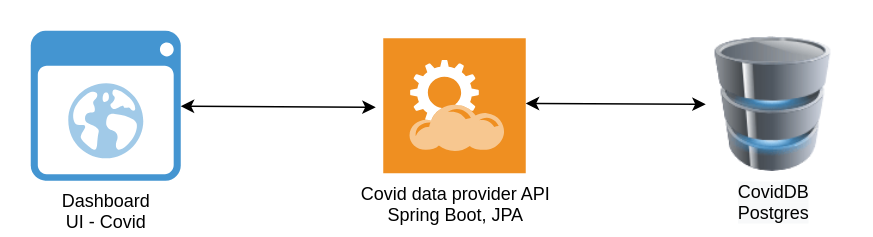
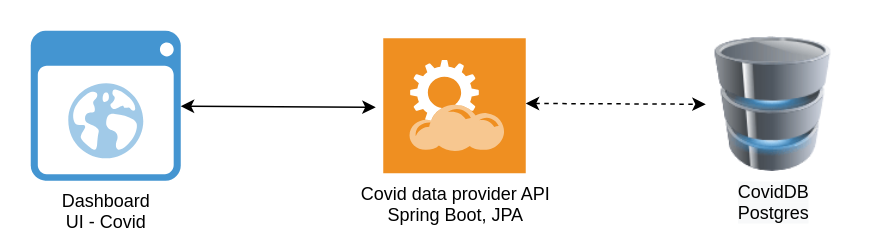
edge "CovidDBPostgres" -- "Covid data provider API Spring Boot, JPA": style solid -> dashed
